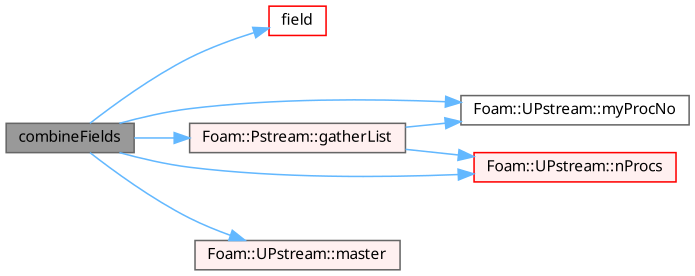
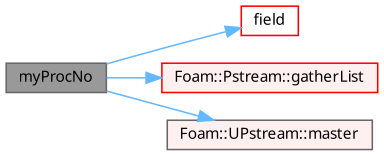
node "Foam::UPstream::myProcNo": removed
node "combineFields": label "combineFields" -> "myProcNo"
node "Foam::Pstream::gatherList": color grey40 -> red
node "Foam::UPstream::nProcs": removed
